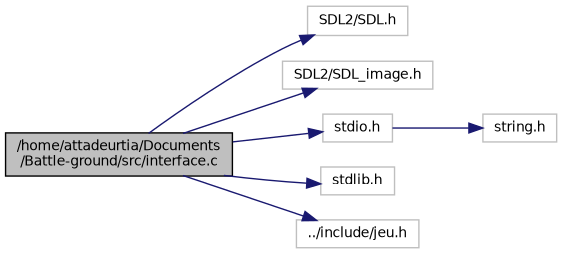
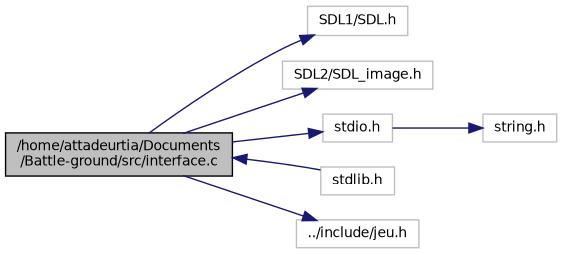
node "SDL2/SDL.h": label "SDL2/SDL.h" -> "SDL1/SDL.h"
edge "/home/attadeurtia/Documents /Battle-ground/src/interface.c" -> "stdlib.h": reversed
